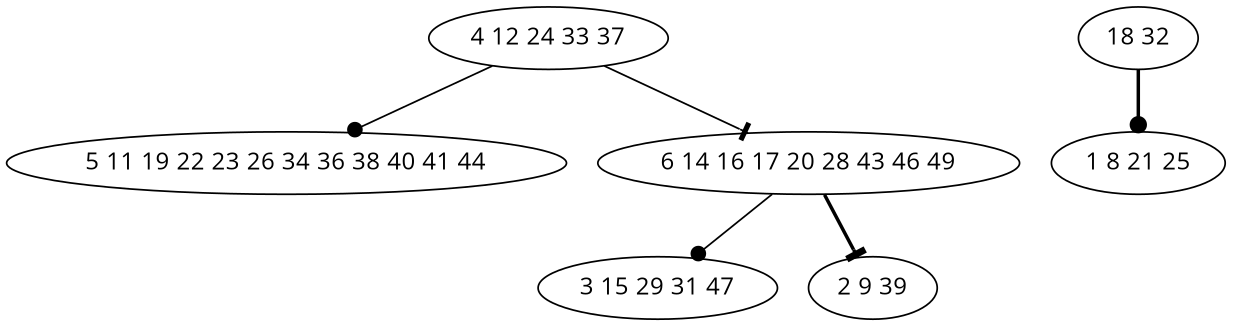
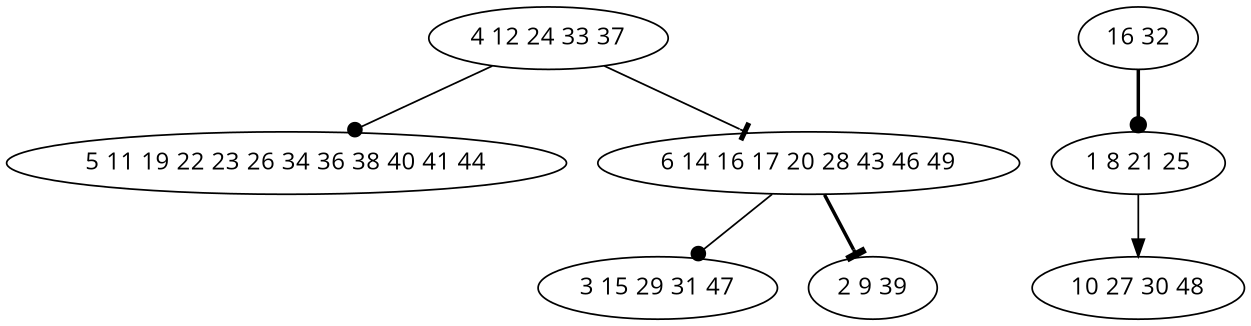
node "18 32": label "18 32" -> "16 32"
node "10 27 30 48": added
